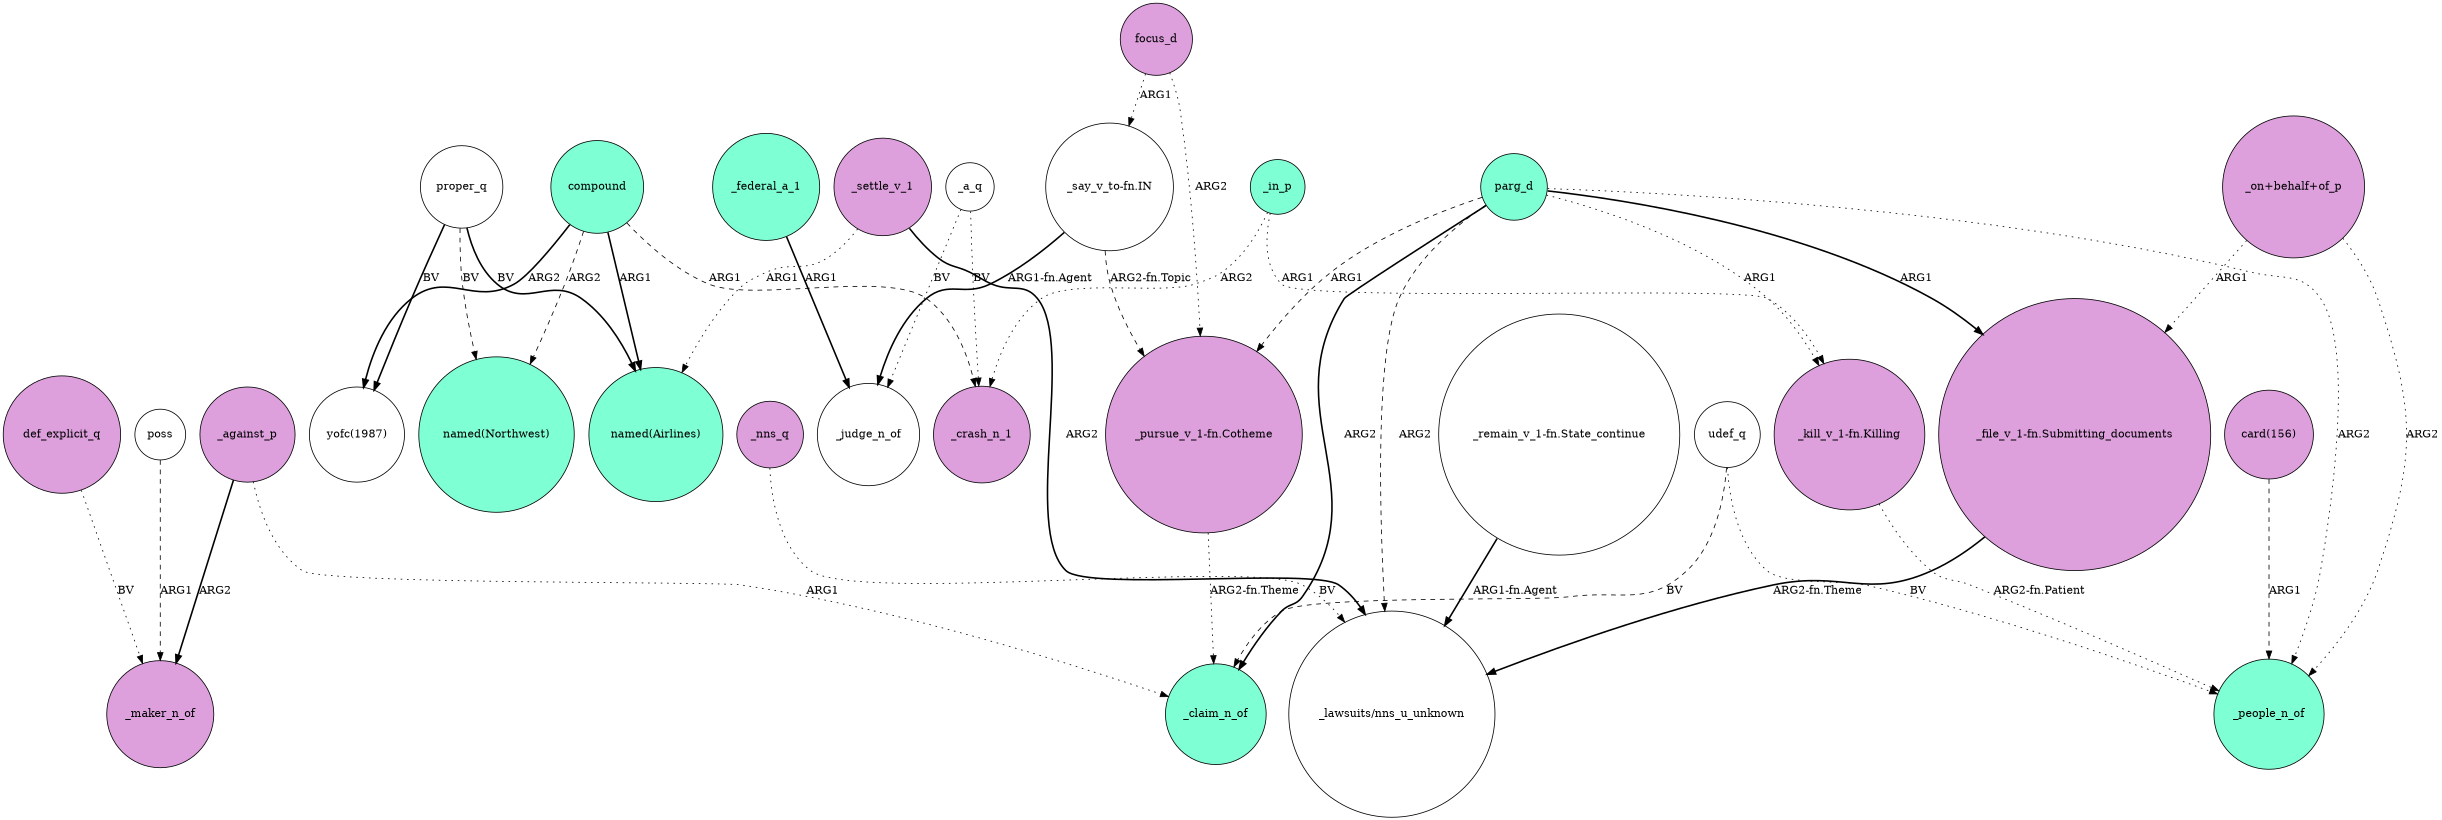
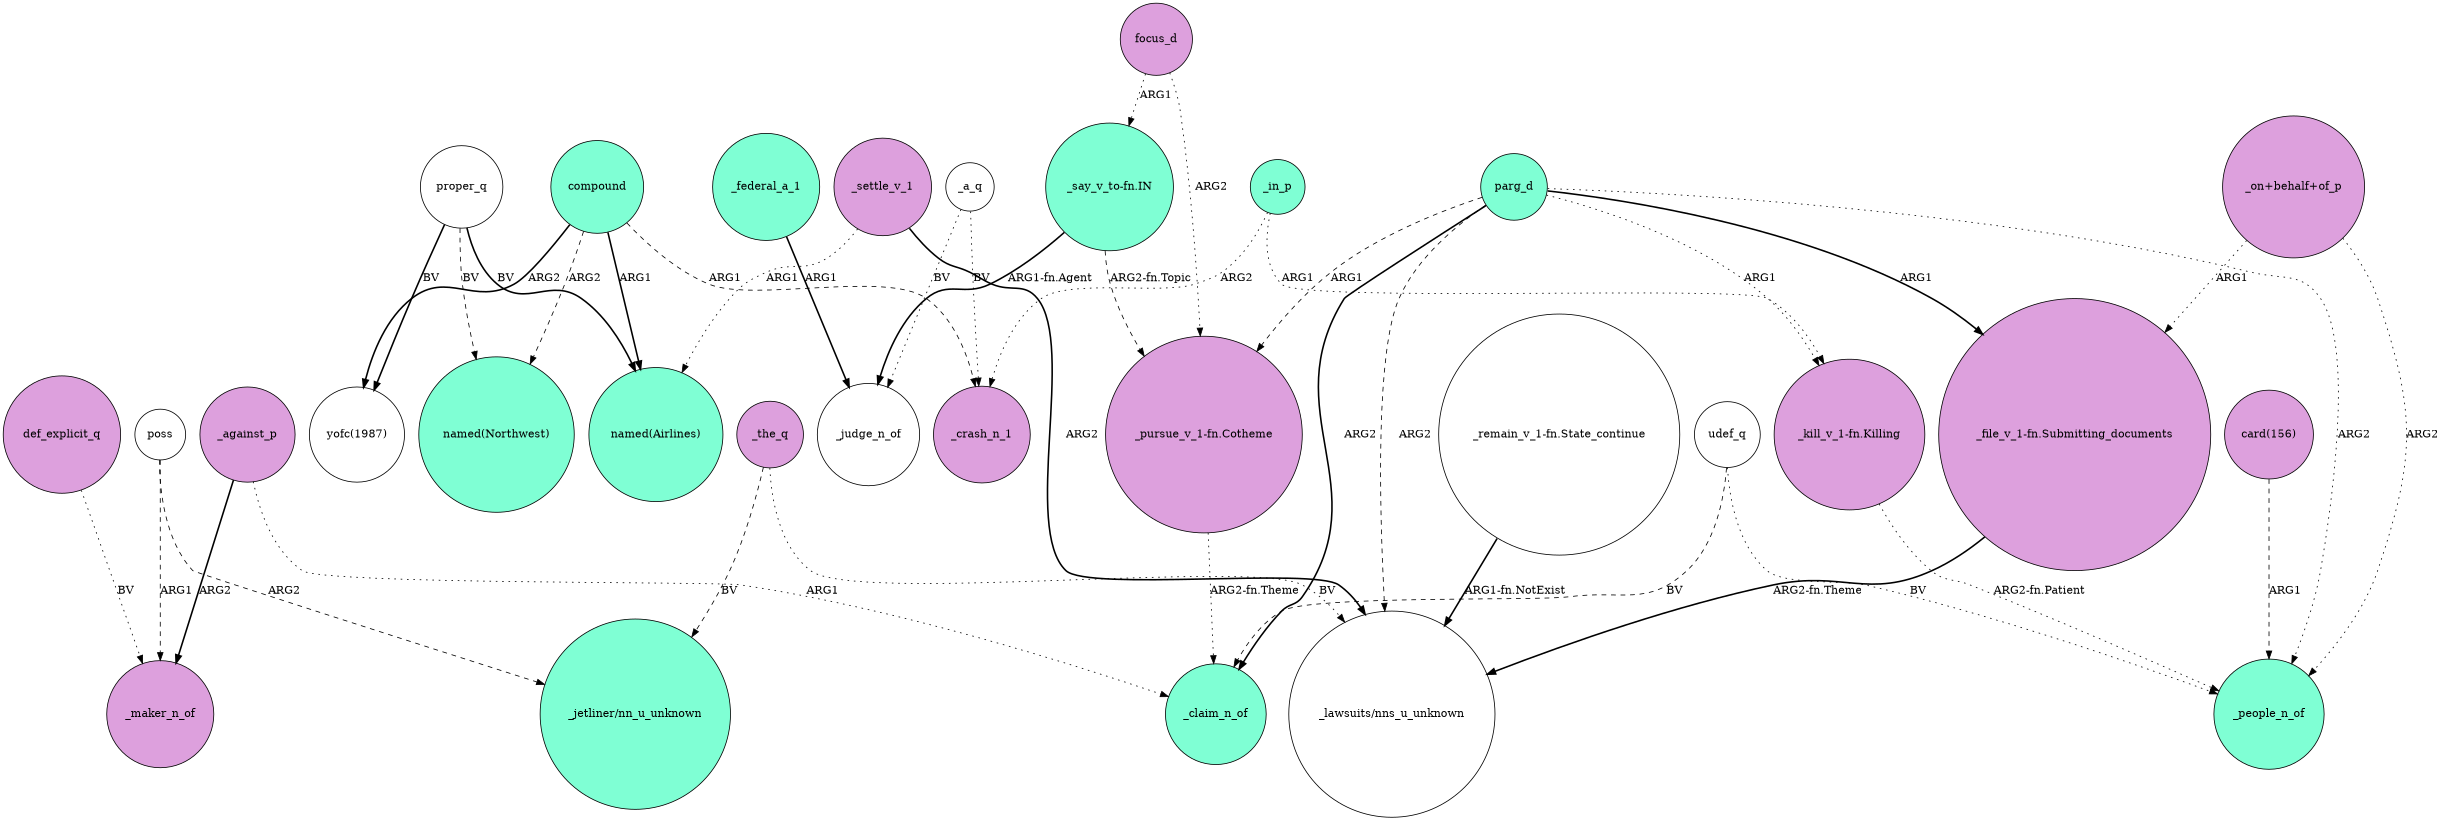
node "_say_v_to-fn.IN": fillcolor white -> aquamarine
node "_nns_q": label "_nns_q" -> "_the_q"
edge "_remain_v_1-fn.State_continue" -> "_lawsuits/nns_u_unknown": label "ARG1-fn.Agent" -> "ARG1-fn.NotExist"
node "_jetliner/nn_u_unknown": added
